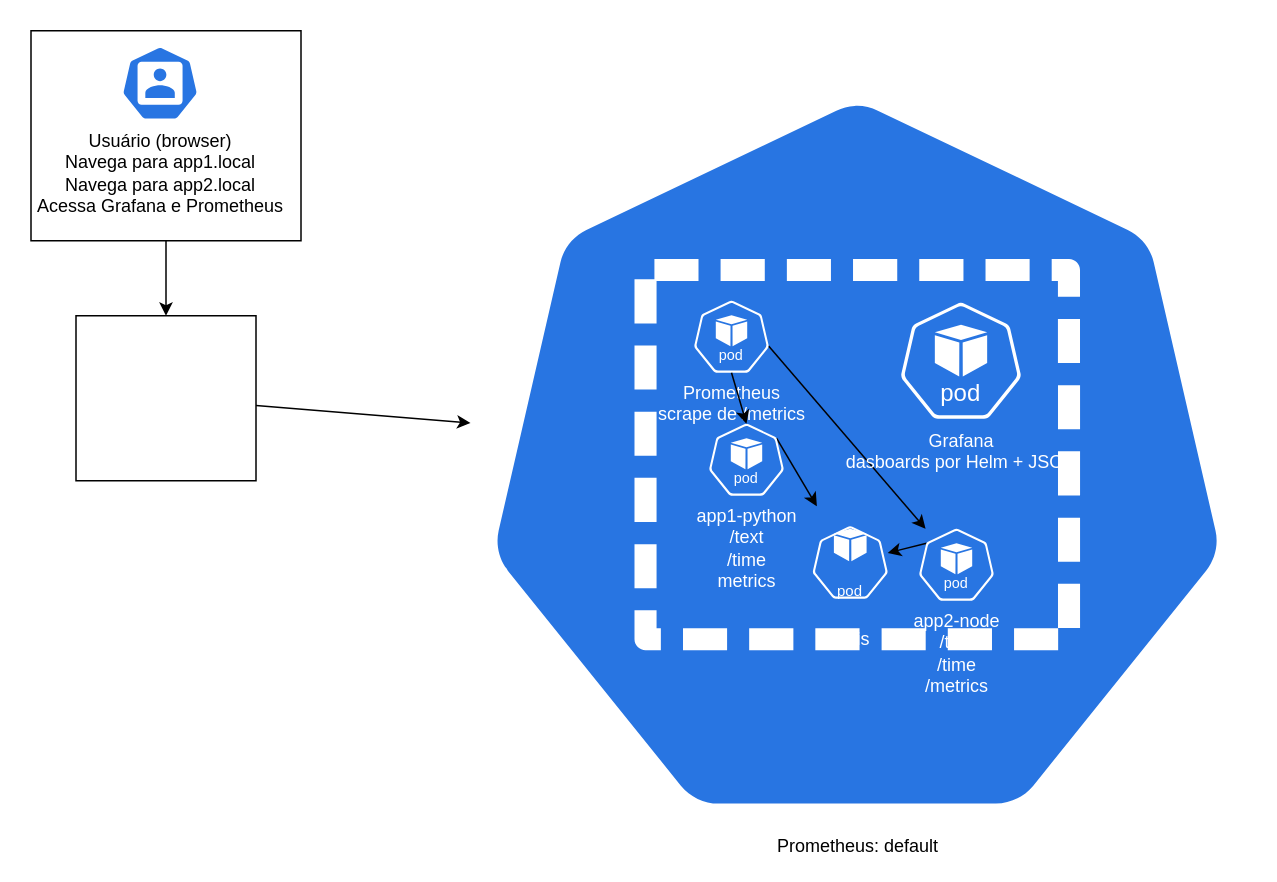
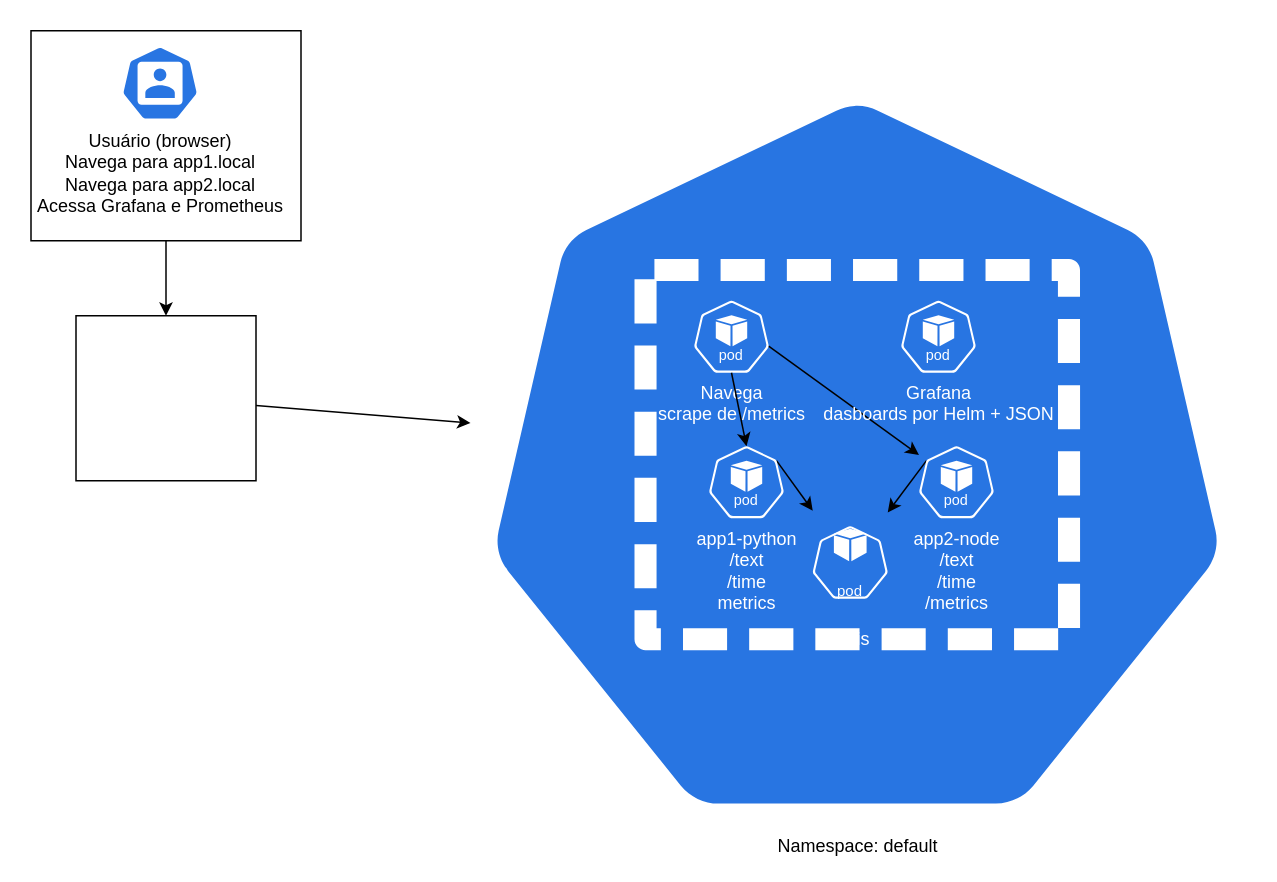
node "Prometheus scrape de /metrics": label "Prometheus scrape de /metrics" -> "Navega scrape de /metrics"
node "Grafana dasboards por Helm + JSON": size 120x120 -> 75x72
node "app1-python /text /time metrics": moved (746, 460) -> (746, 482)
node "app2-node /text /time /metrics": moved (956, 565) -> (956, 482)
node "Prometheus: default": label "Prometheus: default" -> "Namespace: default"
